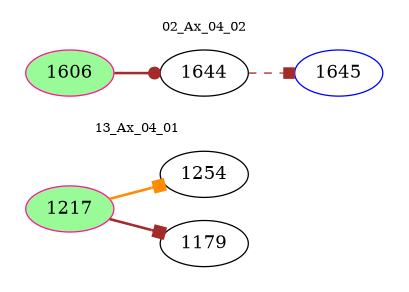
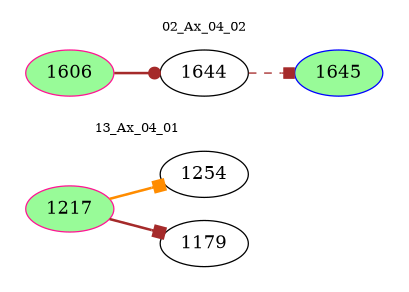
node "1645": fillcolor white -> palegreen
